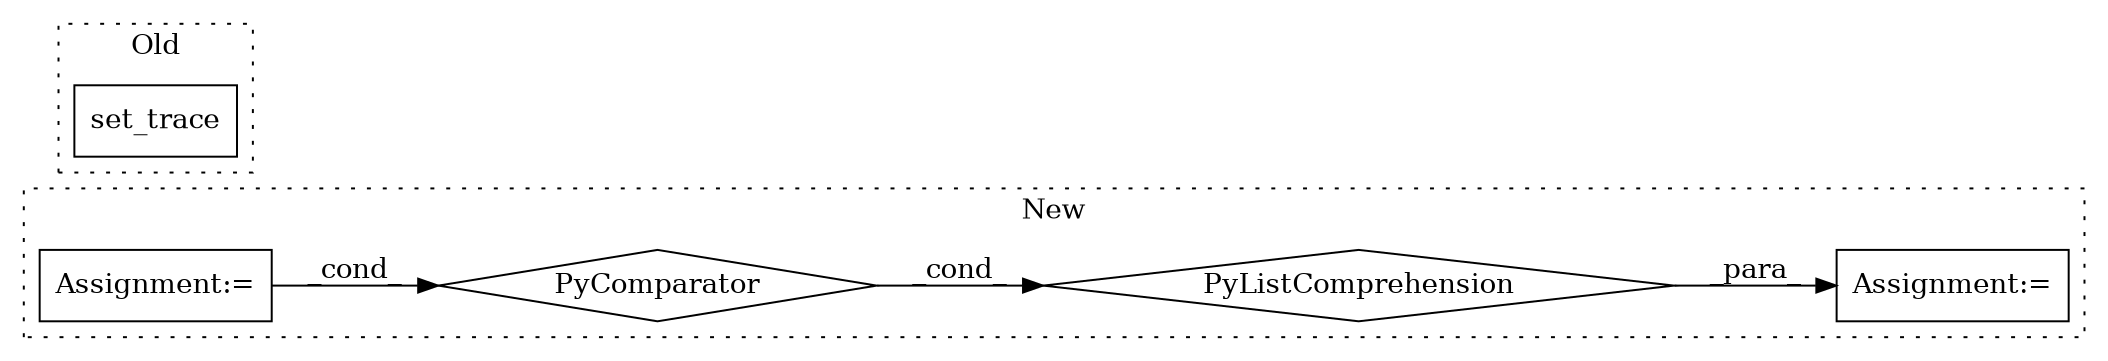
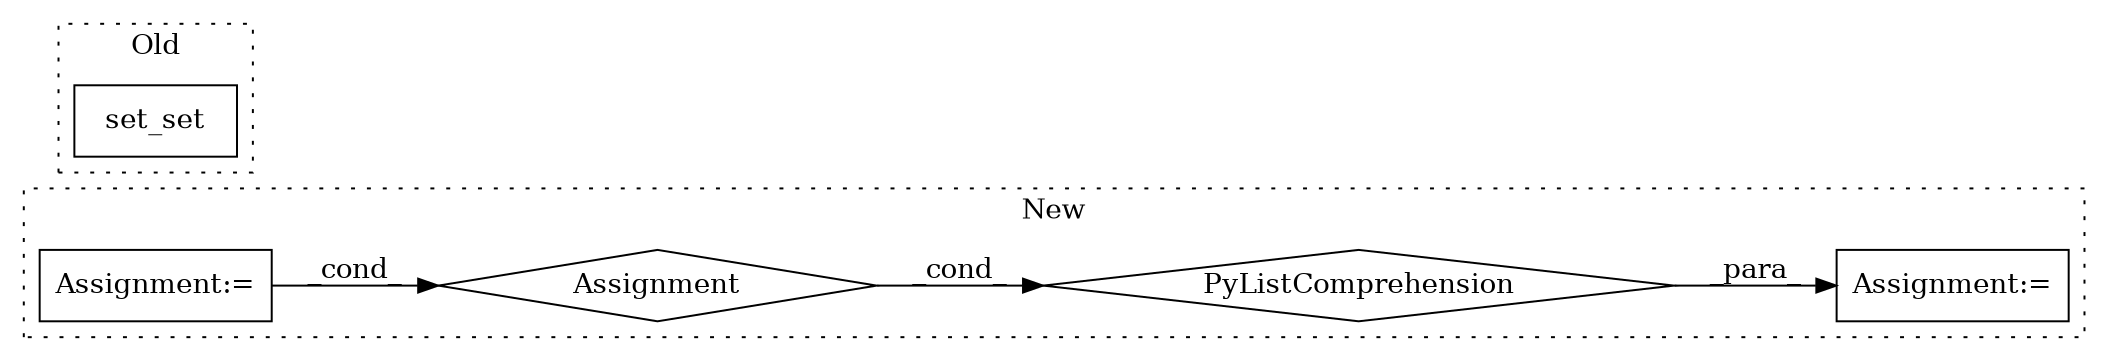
node "set_trace": label "set_trace" -> "set_set"
node "PyComparator": label "PyComparator" -> "Assignment"
